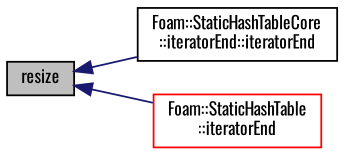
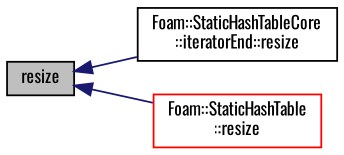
node "Foam::StaticHashTableCore ::iteratorEnd::iteratorEnd": label "Foam::StaticHashTableCore ::iteratorEnd::iteratorEnd" -> "Foam::StaticHashTableCore ::iteratorEnd::resize"
node "Foam::StaticHashTable ::iteratorEnd": label "Foam::StaticHashTable ::iteratorEnd" -> "Foam::StaticHashTable ::resize"
